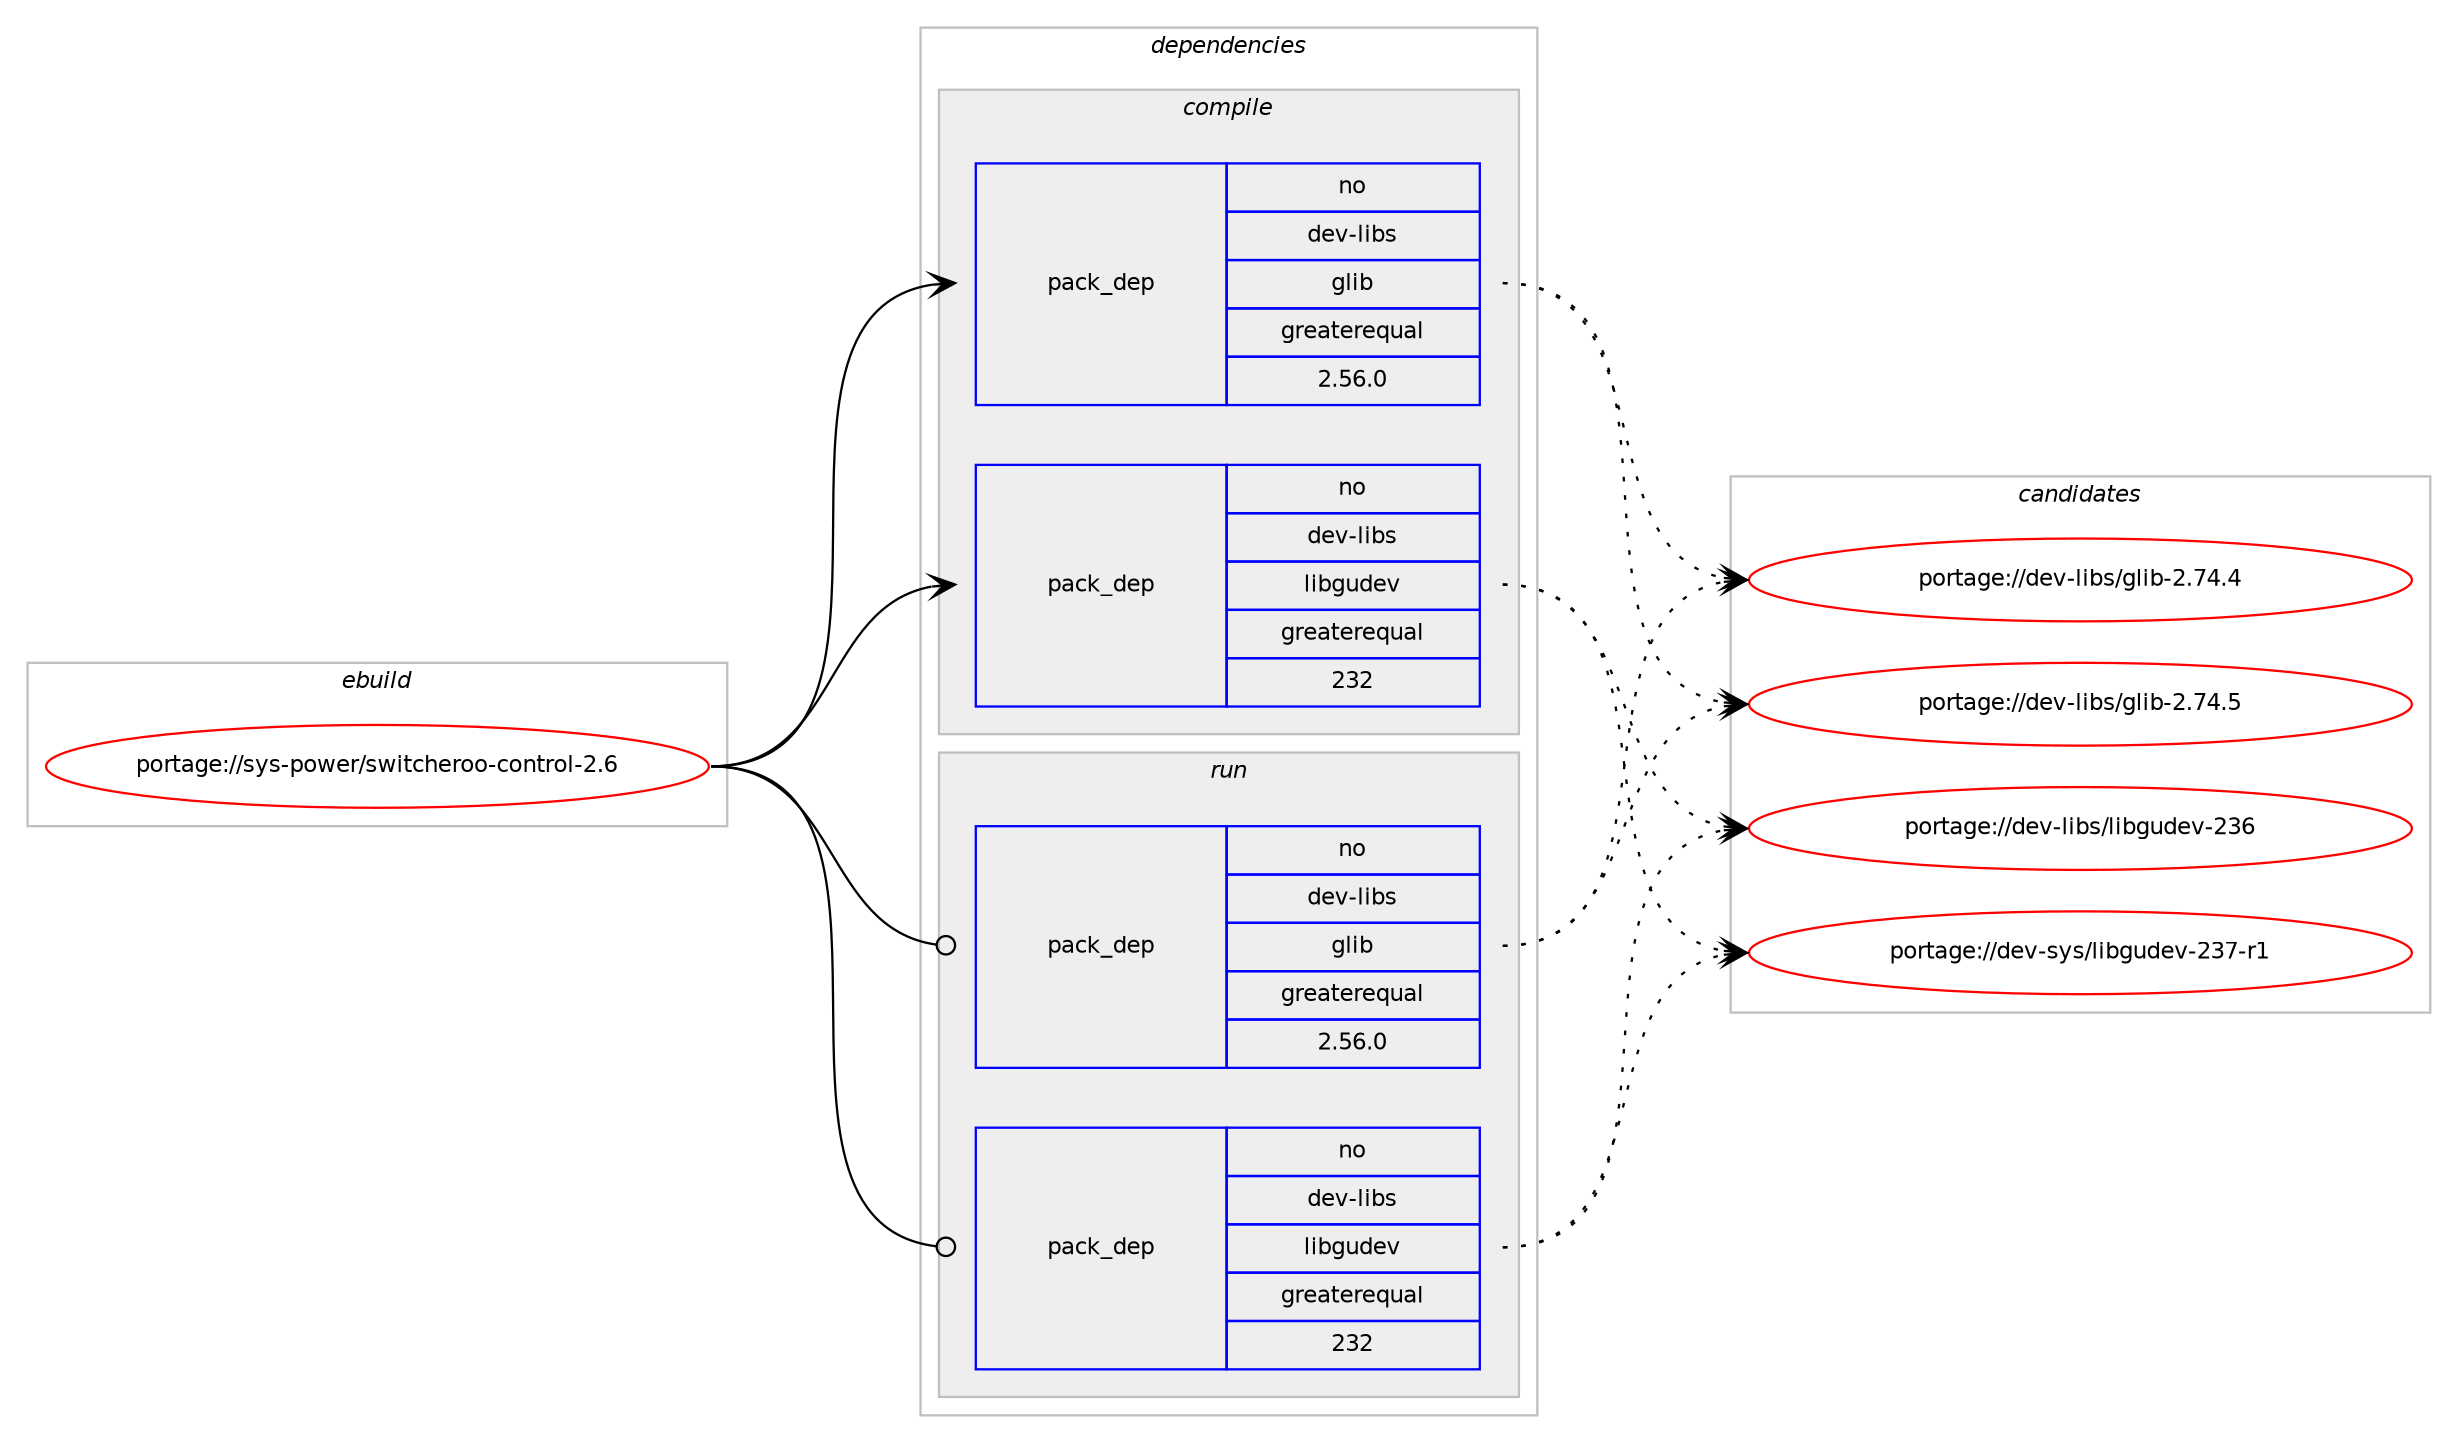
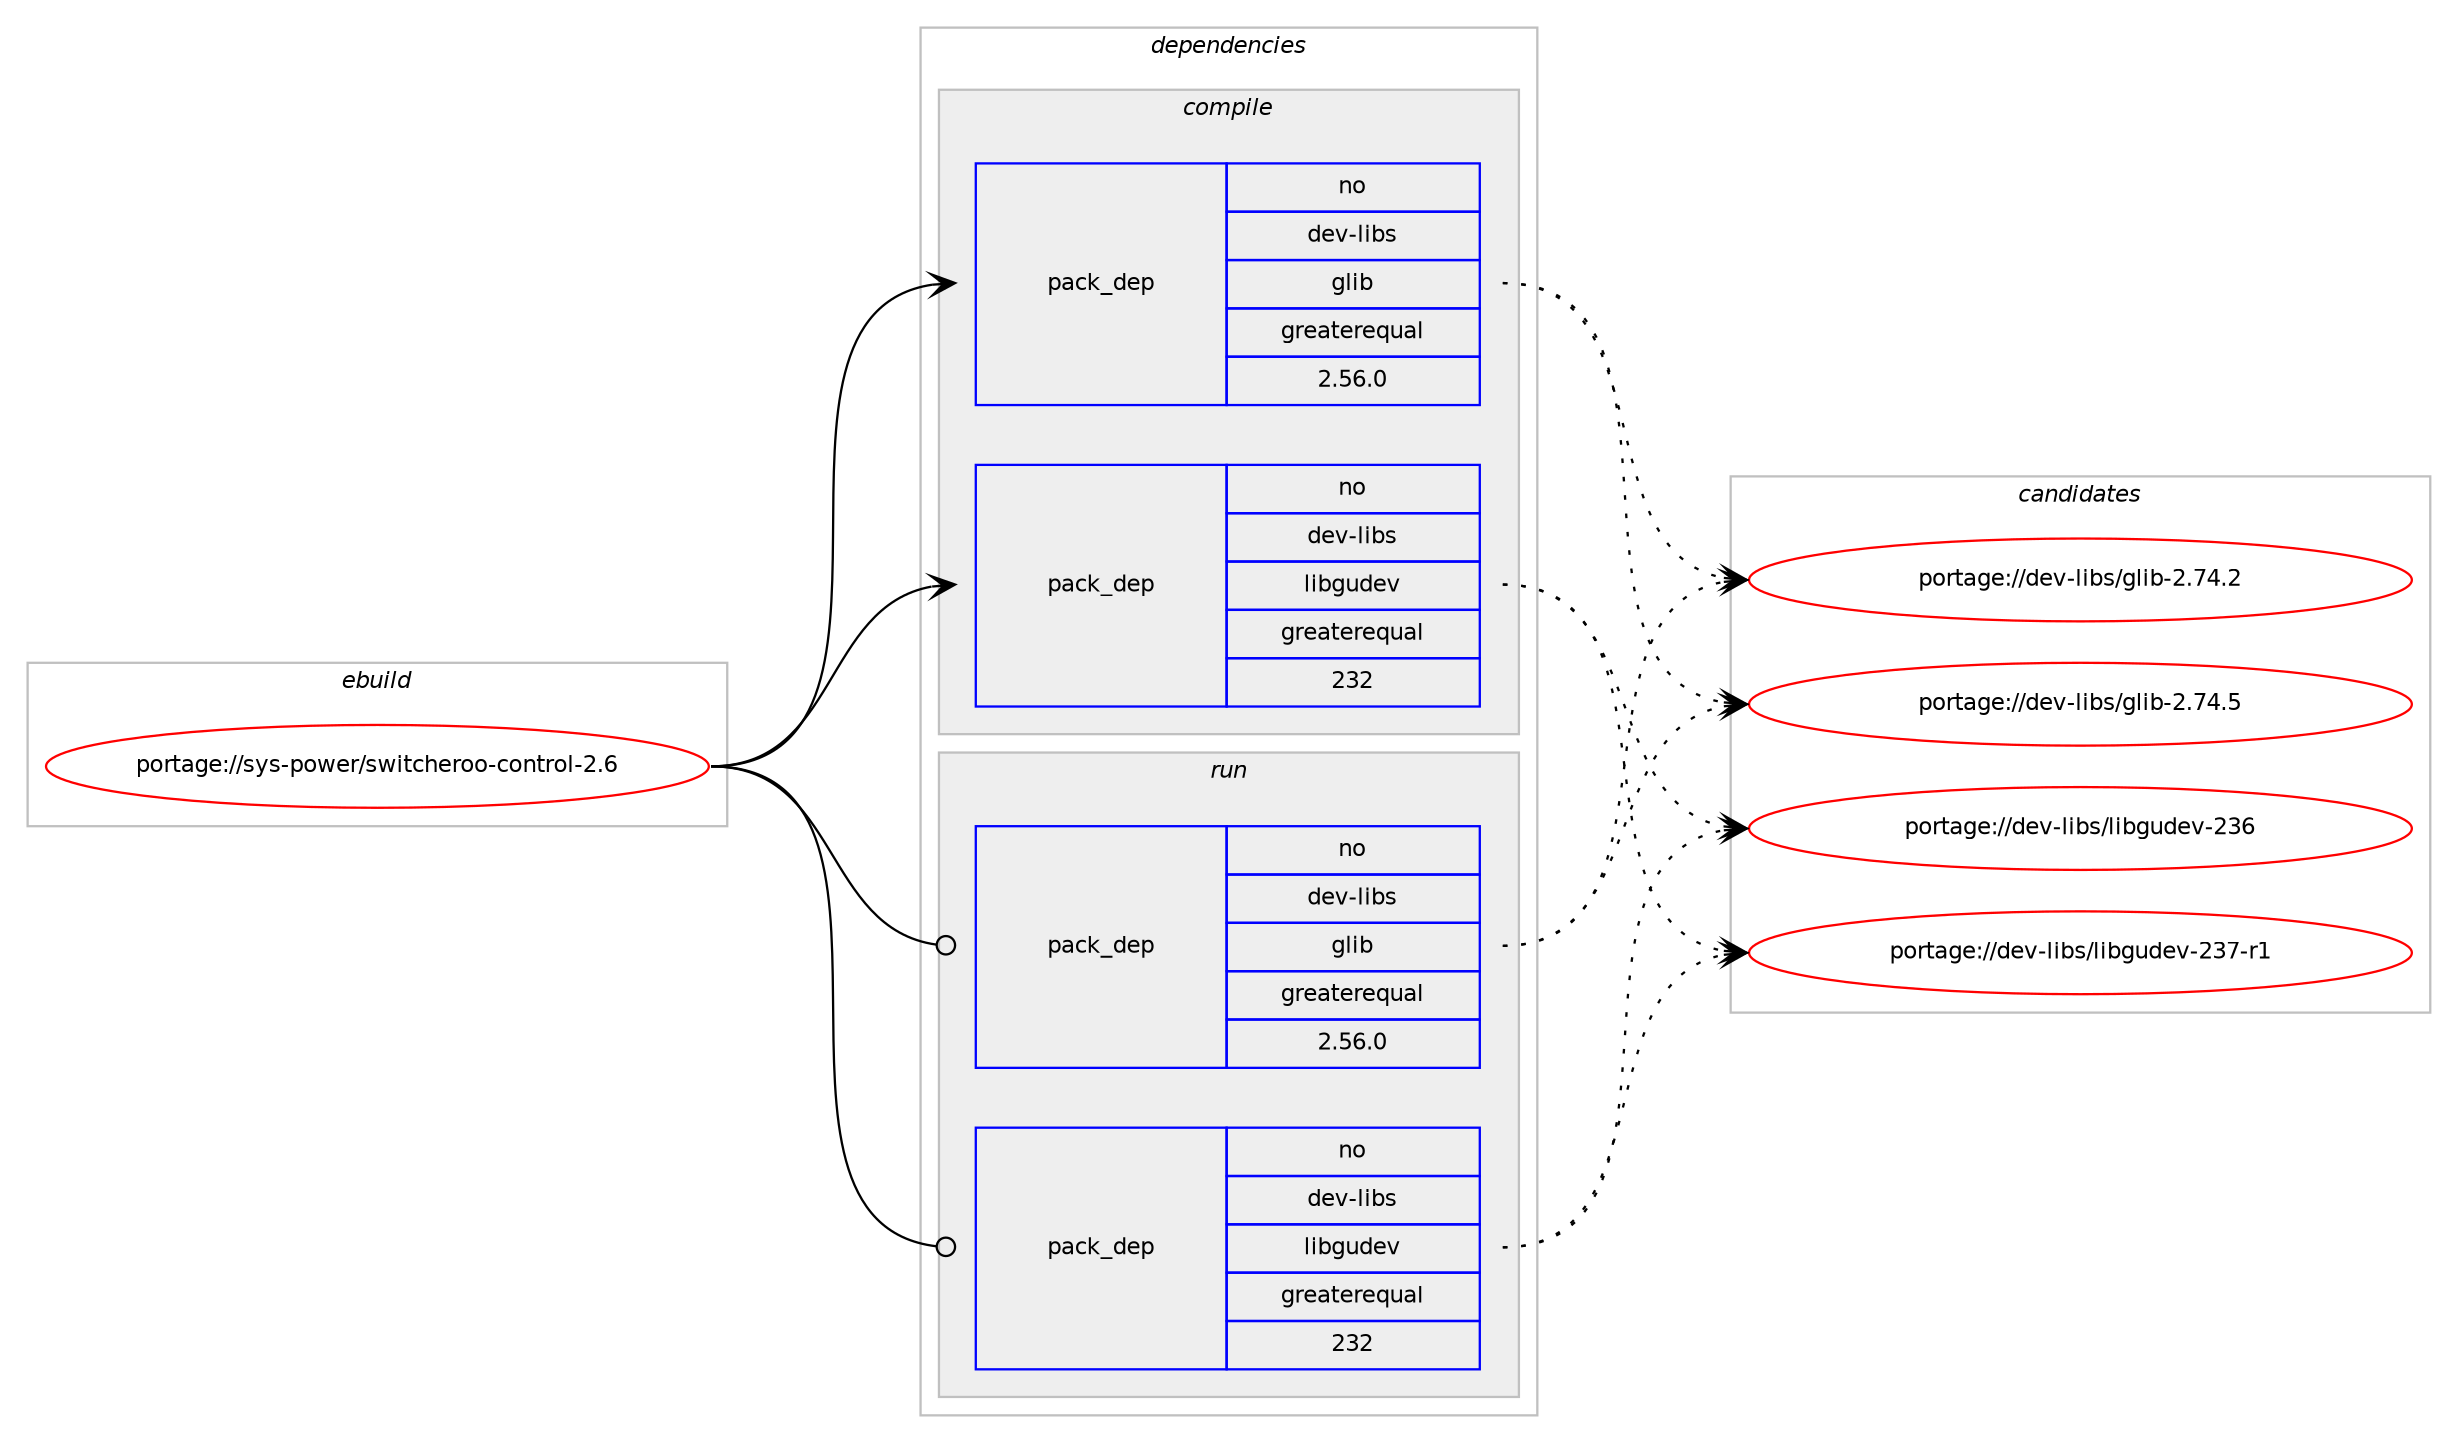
node "portage://dev-libs/glib-2.74.4": label "portage://dev-libs/glib-2.74.4" -> "portage://dev-libs/glib-2.74.2"
node "portage://dev-sys/libgudev-237-r1": label "portage://dev-sys/libgudev-237-r1" -> "portage://dev-libs/libgudev-237-r1"
